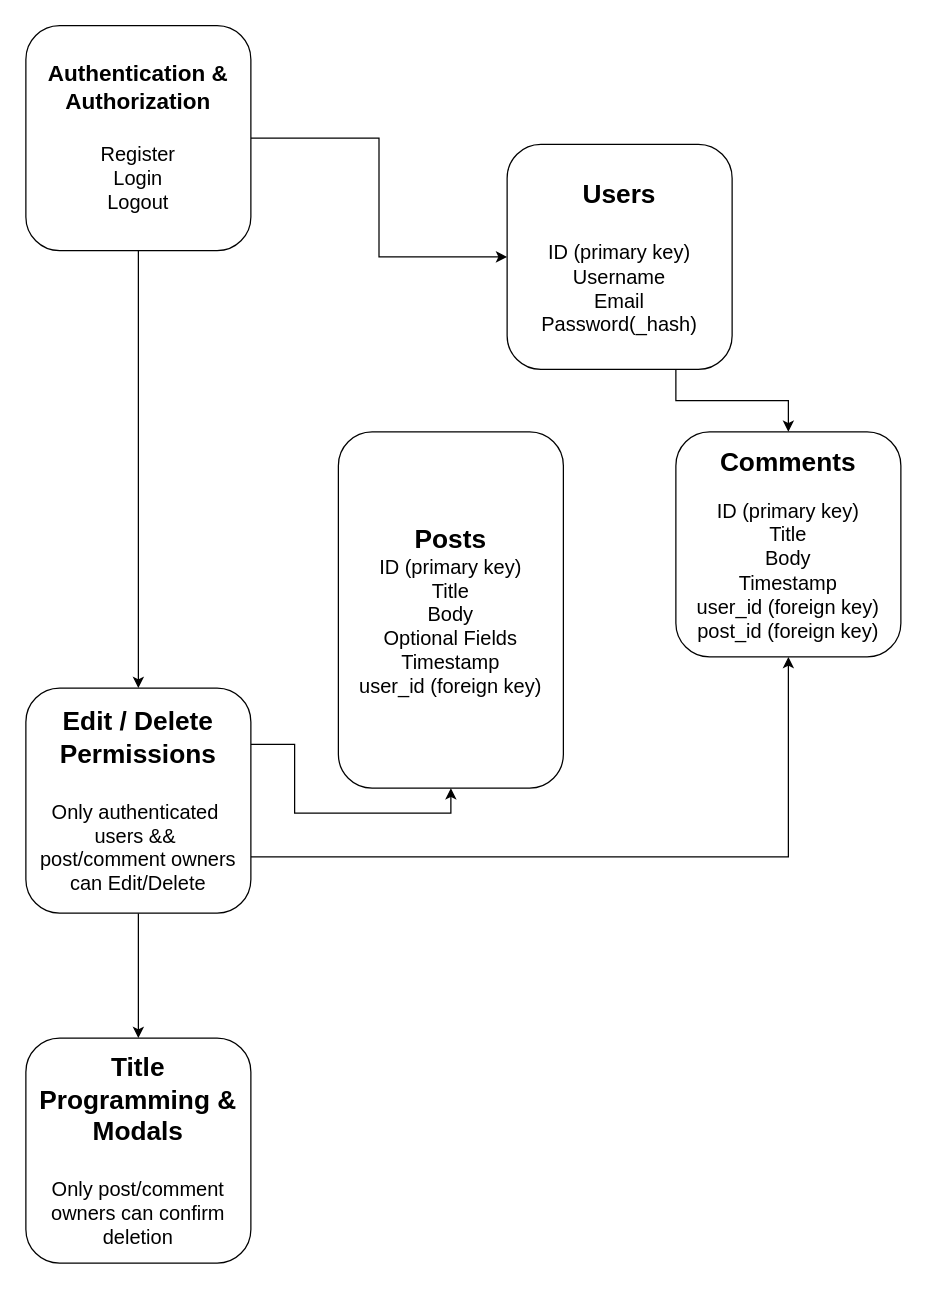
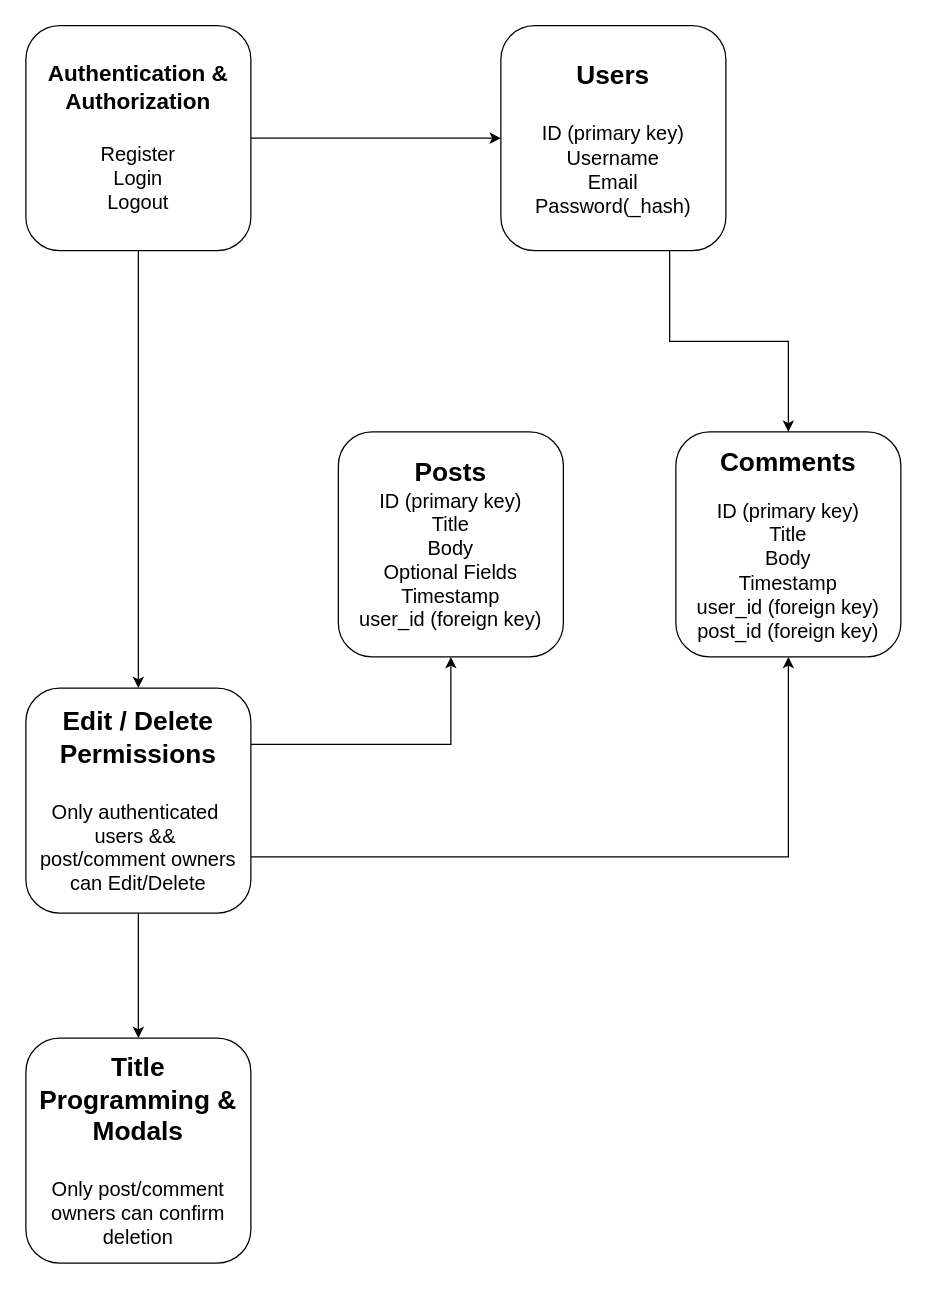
node "Users ID (primary key) Username Email Password(_hash)": moved (619, 257) -> (613, 138)
node "Posts ID (primary key) Title Body Optional Fields Timestamp user_id (foreign key)": size 225x356 -> 225x225
